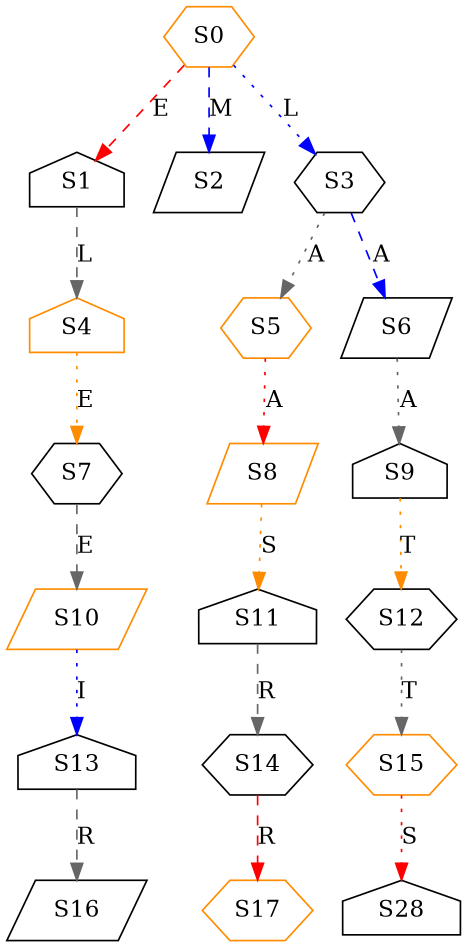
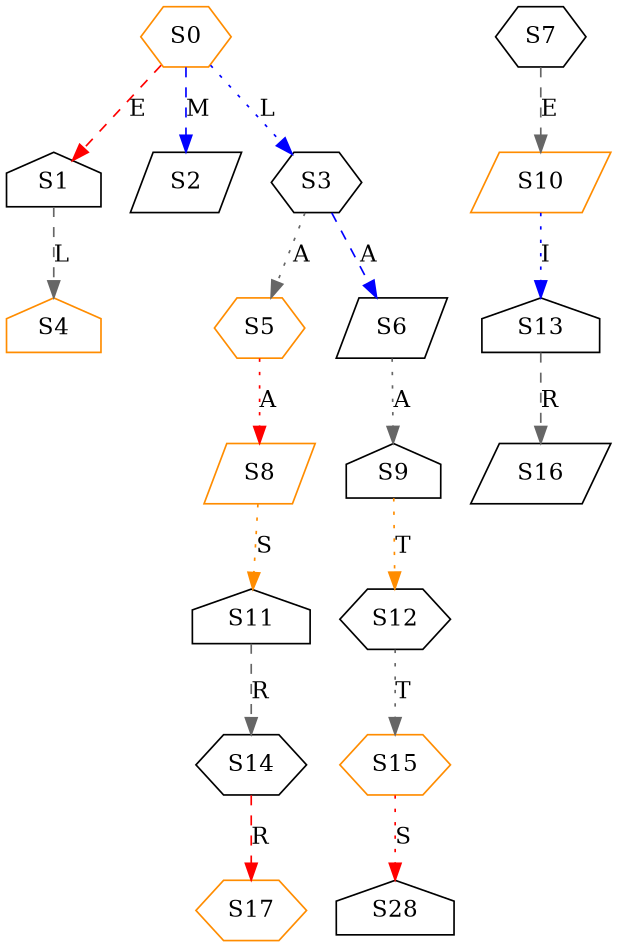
edge "S4" -> "S7": removed, label "E"
